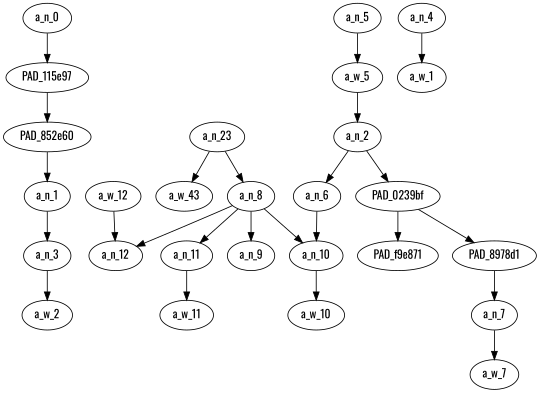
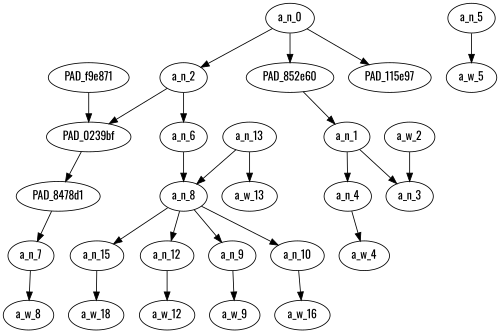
node "a_w_1": label "a_w_1" -> "a_w_4"
edge "PAD_115e97" -> "PAD_852e60": now "a_n_0" -> "PAD_852e60"
edge "a_w_5" -> "a_n_2": now "a_n_0" -> "a_n_2"
node "a_n_23": label "a_n_23" -> "a_n_13"
edge "a_n_1" -> "a_n_4": added
node "a_w_43": label "a_w_43" -> "a_w_13"
edge "a_w_12" -> "a_n_12": reversed
edge "a_n_6" -> "a_n_10": now "a_n_6" -> "a_n_8"
edge "PAD_0239bf" -> "PAD_f9e871": reversed
node "a_n_11": label "a_n_11" -> "a_n_15"
node "PAD_8978d1": label "PAD_8978d1" -> "PAD_8478d1"
edge "a_n_3" -> "a_w_2": reversed
node "a_w_11": label "a_w_11" -> "a_w_18"
node "a_w_9": added
node "a_w_10": label "a_w_10" -> "a_w_16"
node "a_w_7": label "a_w_7" -> "a_w_8"
